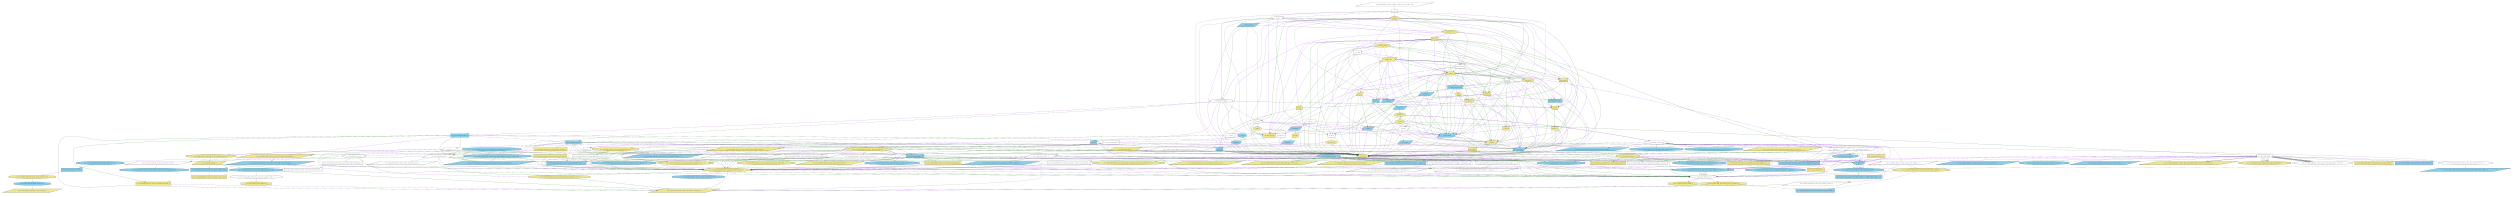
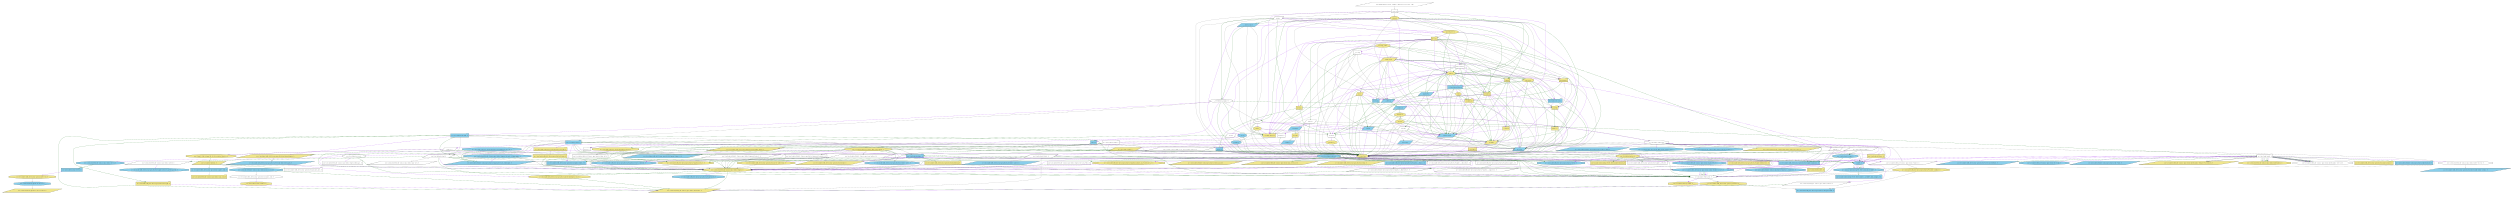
node "tuple": fillcolor white -> khaki
